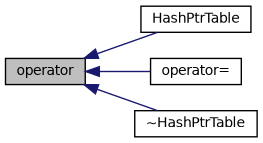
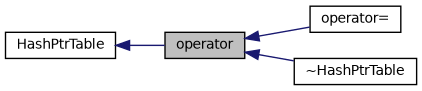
edge "HashPtrTable" -> "operator": reversed
